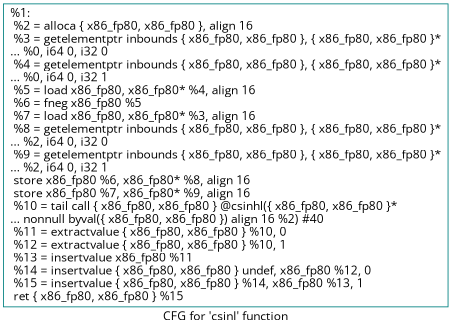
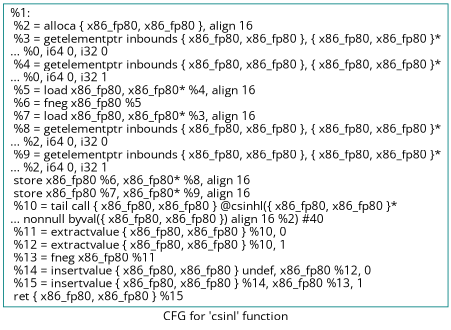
node "%1:": text "%13 = insertvalue x86_fp80 %11" -> "%13 = fneg x86_fp80 %11"
